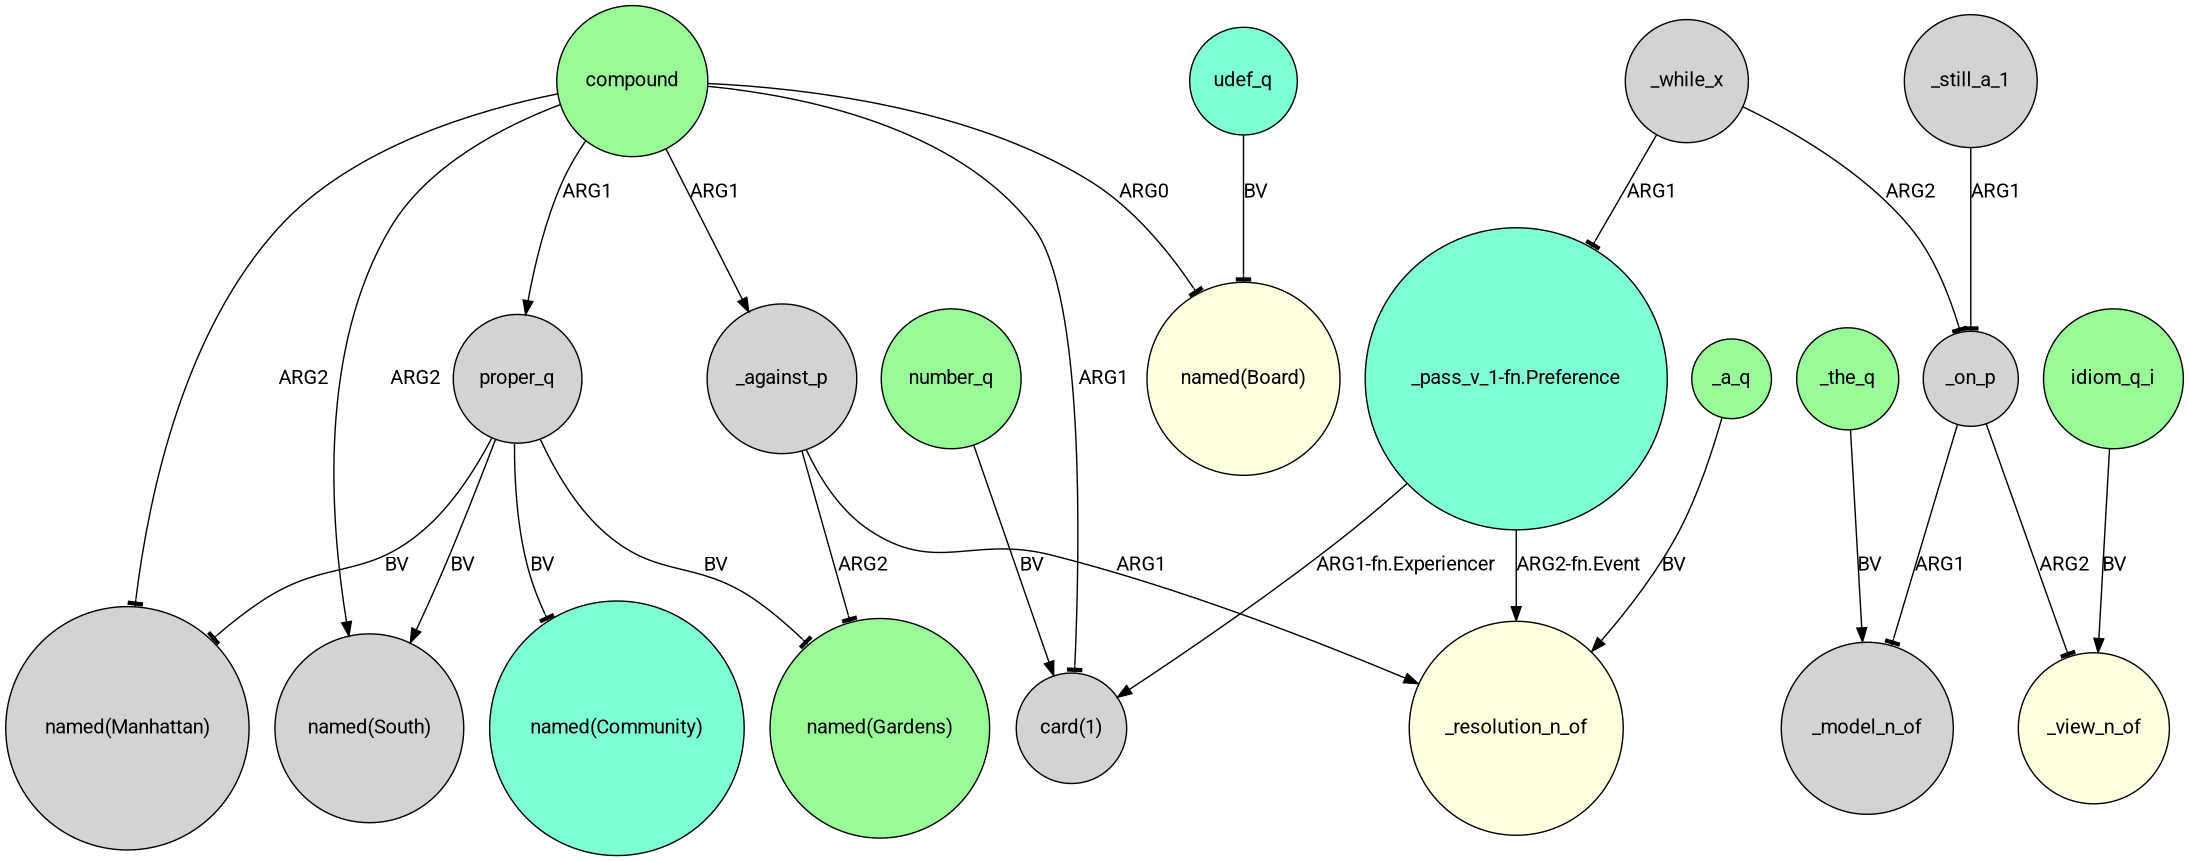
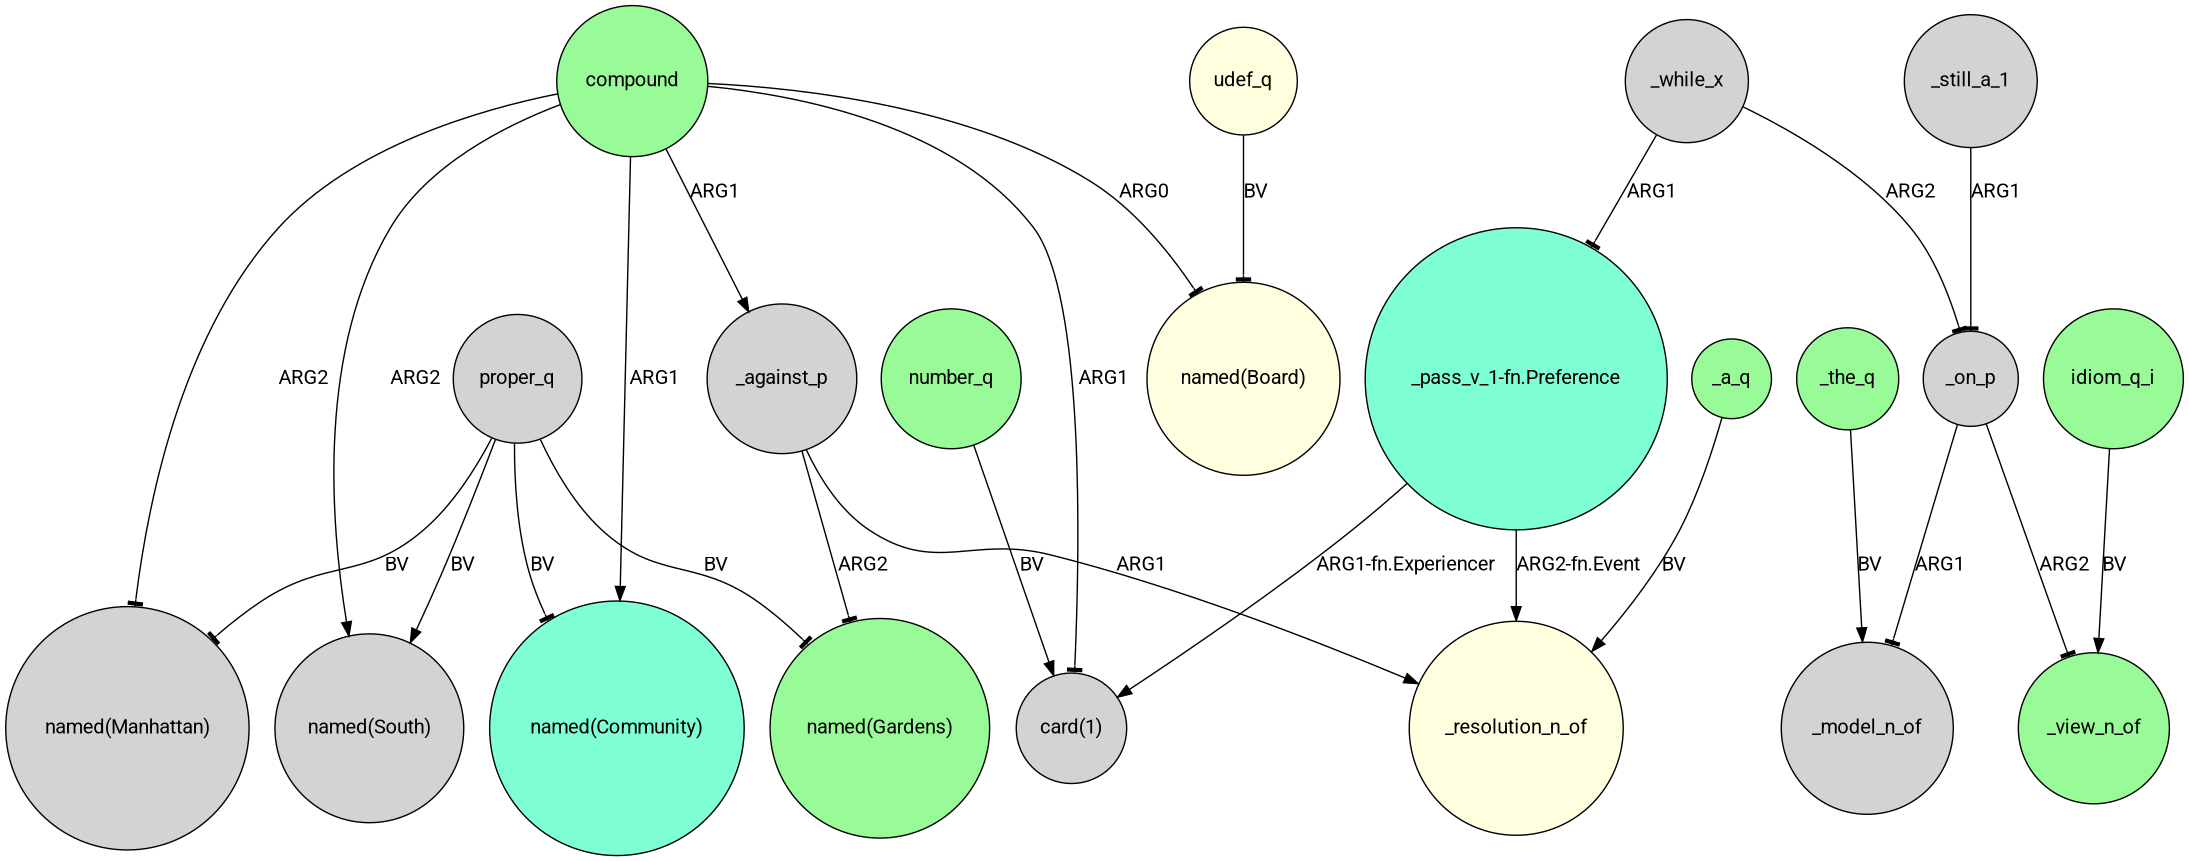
node "udef_q": fillcolor aquamarine -> lightyellow
edge "compound" -> "proper_q": now "compound" -> "named(Community)"
node "_view_n_of": fillcolor lightyellow -> palegreen
